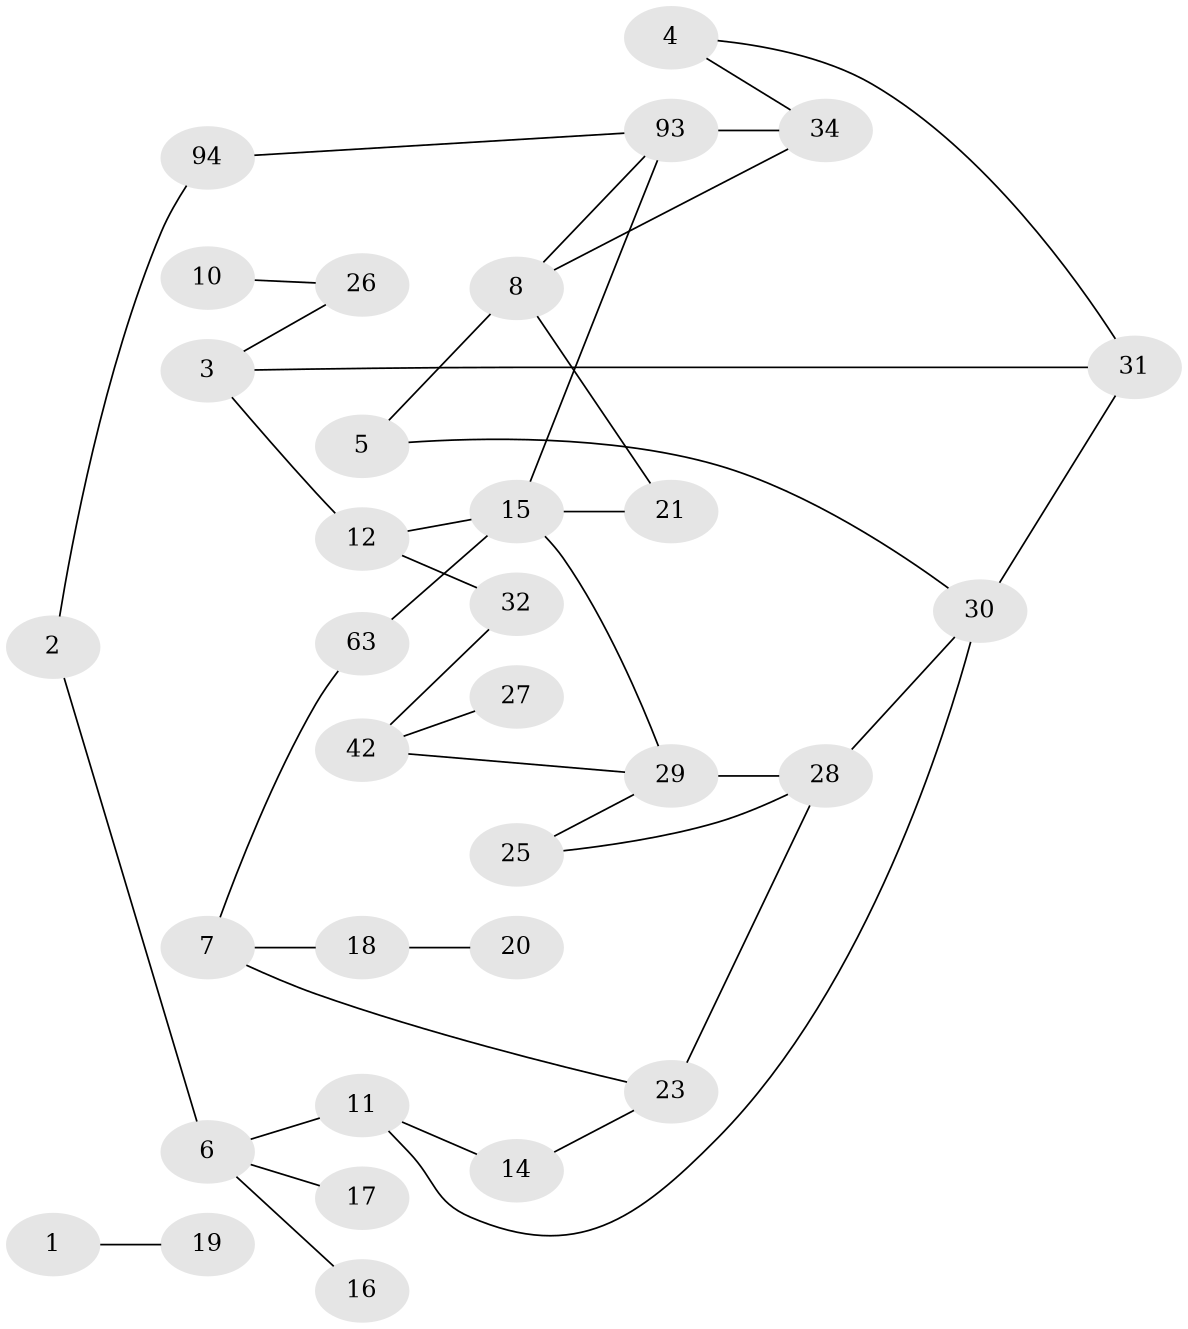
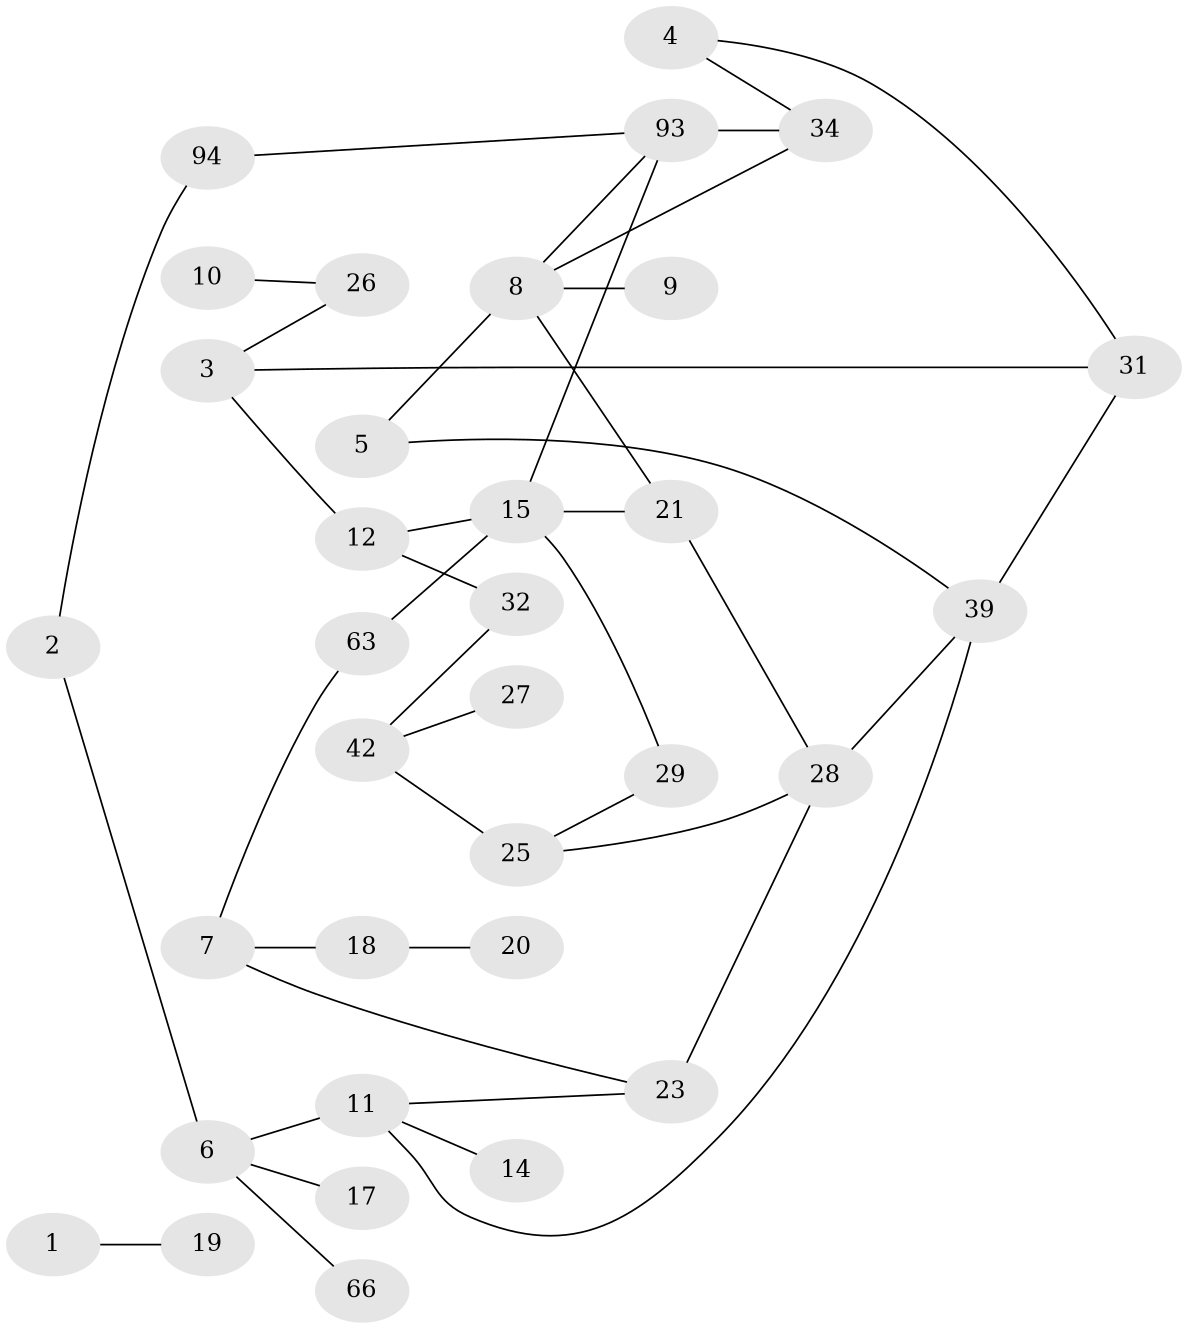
node "9": added
node "30": label "30" -> "39"
edge "42" -- "29": now "42" -- "25"
edge "29" -- "28": now "21" -- "28"
edge "23" -- "14": now "23" -- "11"
node "16": label "16" -> "66"
